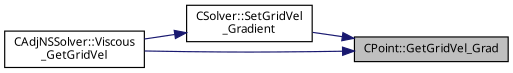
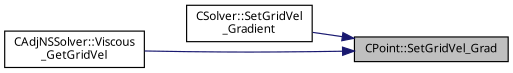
edge "CAdjNSSolver::Viscous _GetGridVel" -> "CSolver::SetGridVel _Gradient": removed
node "CPoint::GetGridVel_Grad": label "CPoint::GetGridVel_Grad" -> "CPoint::SetGridVel_Grad"
